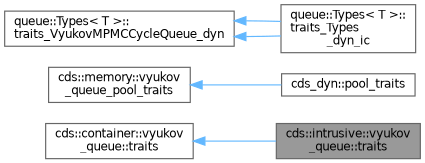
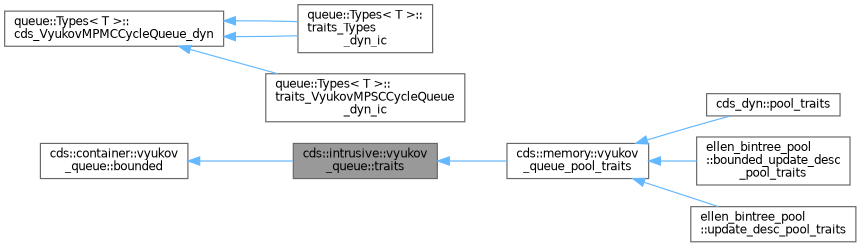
node "queue::Types< T >:: traits_VyukovMPMCCycleQueue_dyn": label "queue::Types< T >:: traits_VyukovMPMCCycleQueue_dyn" -> "queue::Types< T >:: cds_VyukovMPMCCycleQueue_dyn"
node "queue::Types< T >:: traits_VyukovMPSCCycleQueue _dyn_ic": added
node "cds::container::vyukov _queue::traits": label "cds::container::vyukov _queue::traits" -> "cds::container::vyukov _queue::bounded"
edge "cds::memory::vyukov _queue_pool_traits" -> "cds::intrusive::vyukov _queue::traits": added
node "ellen_bintree_pool ::bounded_update_desc _pool_traits": added
node "ellen_bintree_pool ::update_desc_pool_traits": added
